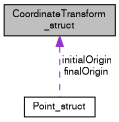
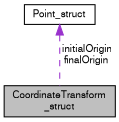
edge "Point_struct" -> "CoordinateTransform _struct": reversed
